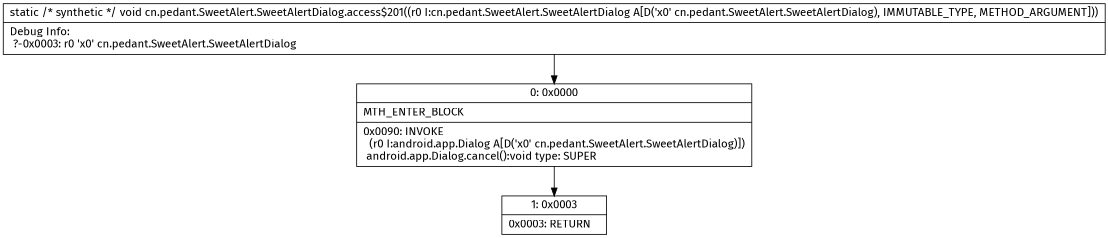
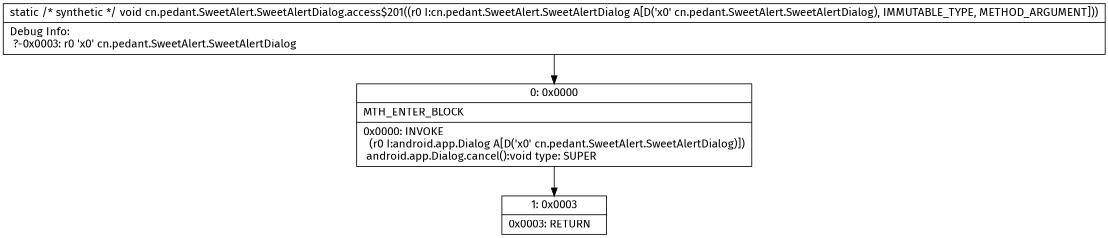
node "0: 0x0000": text "0x0090: INVOKE" -> "0x0000: INVOKE"
